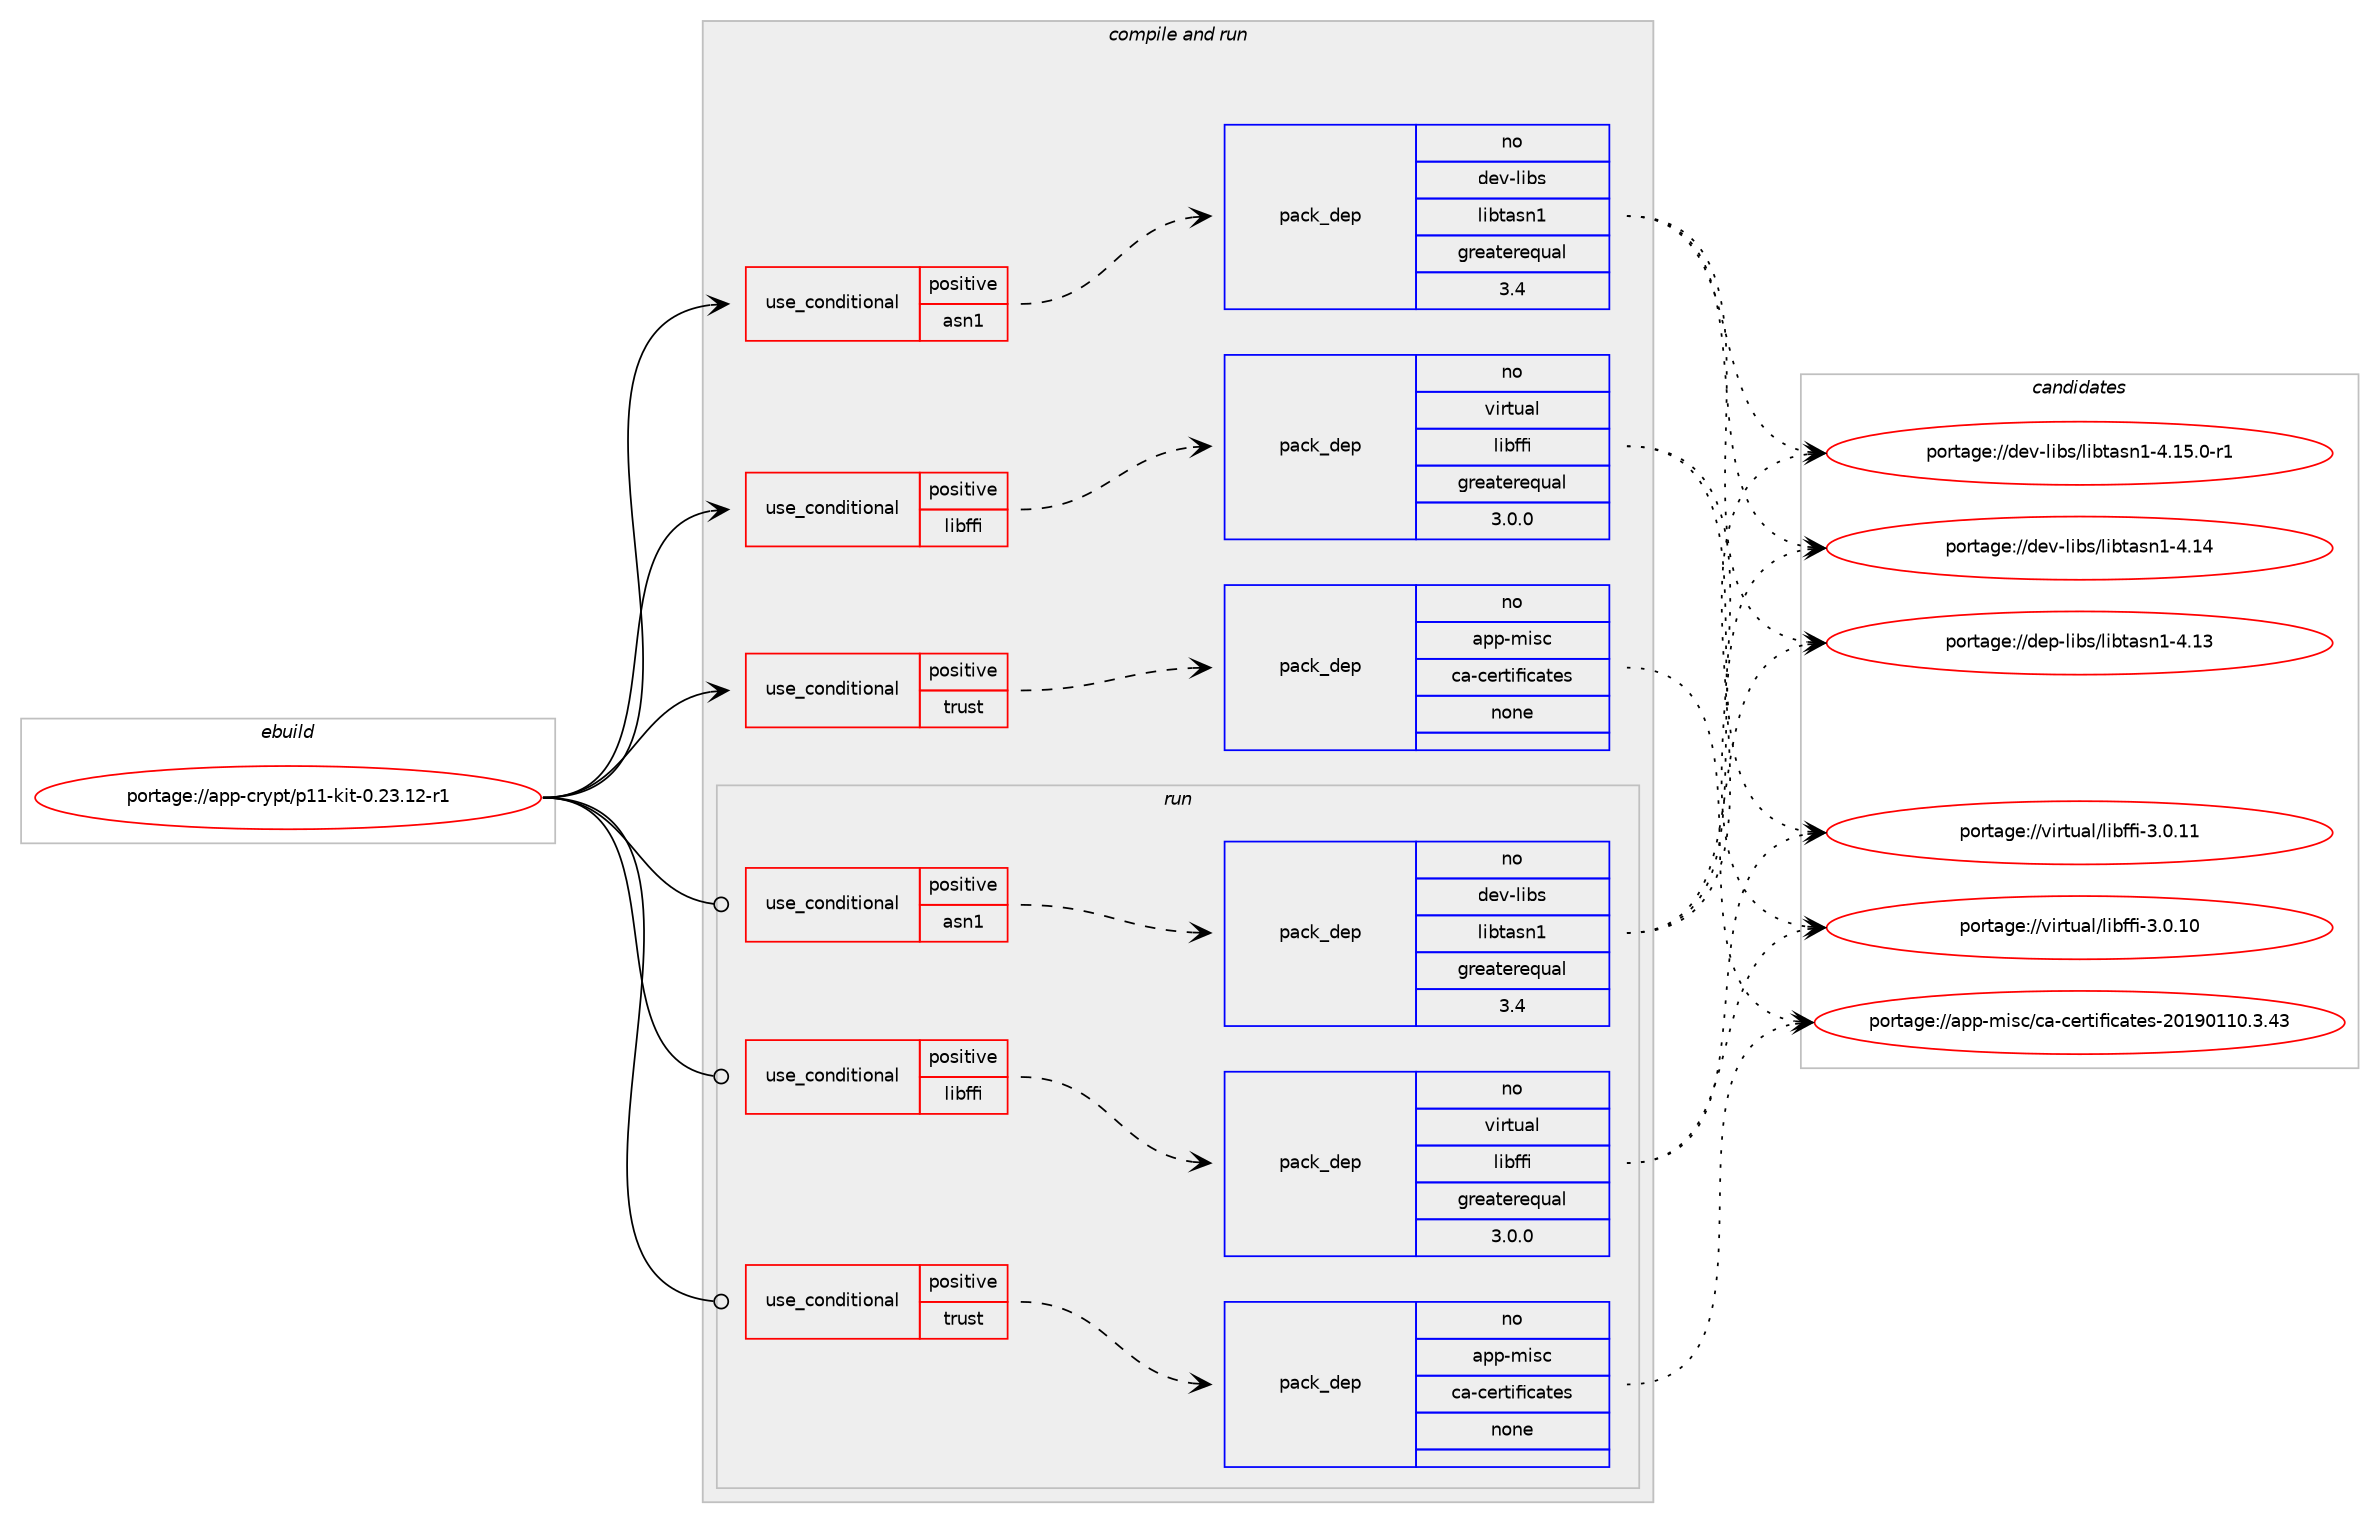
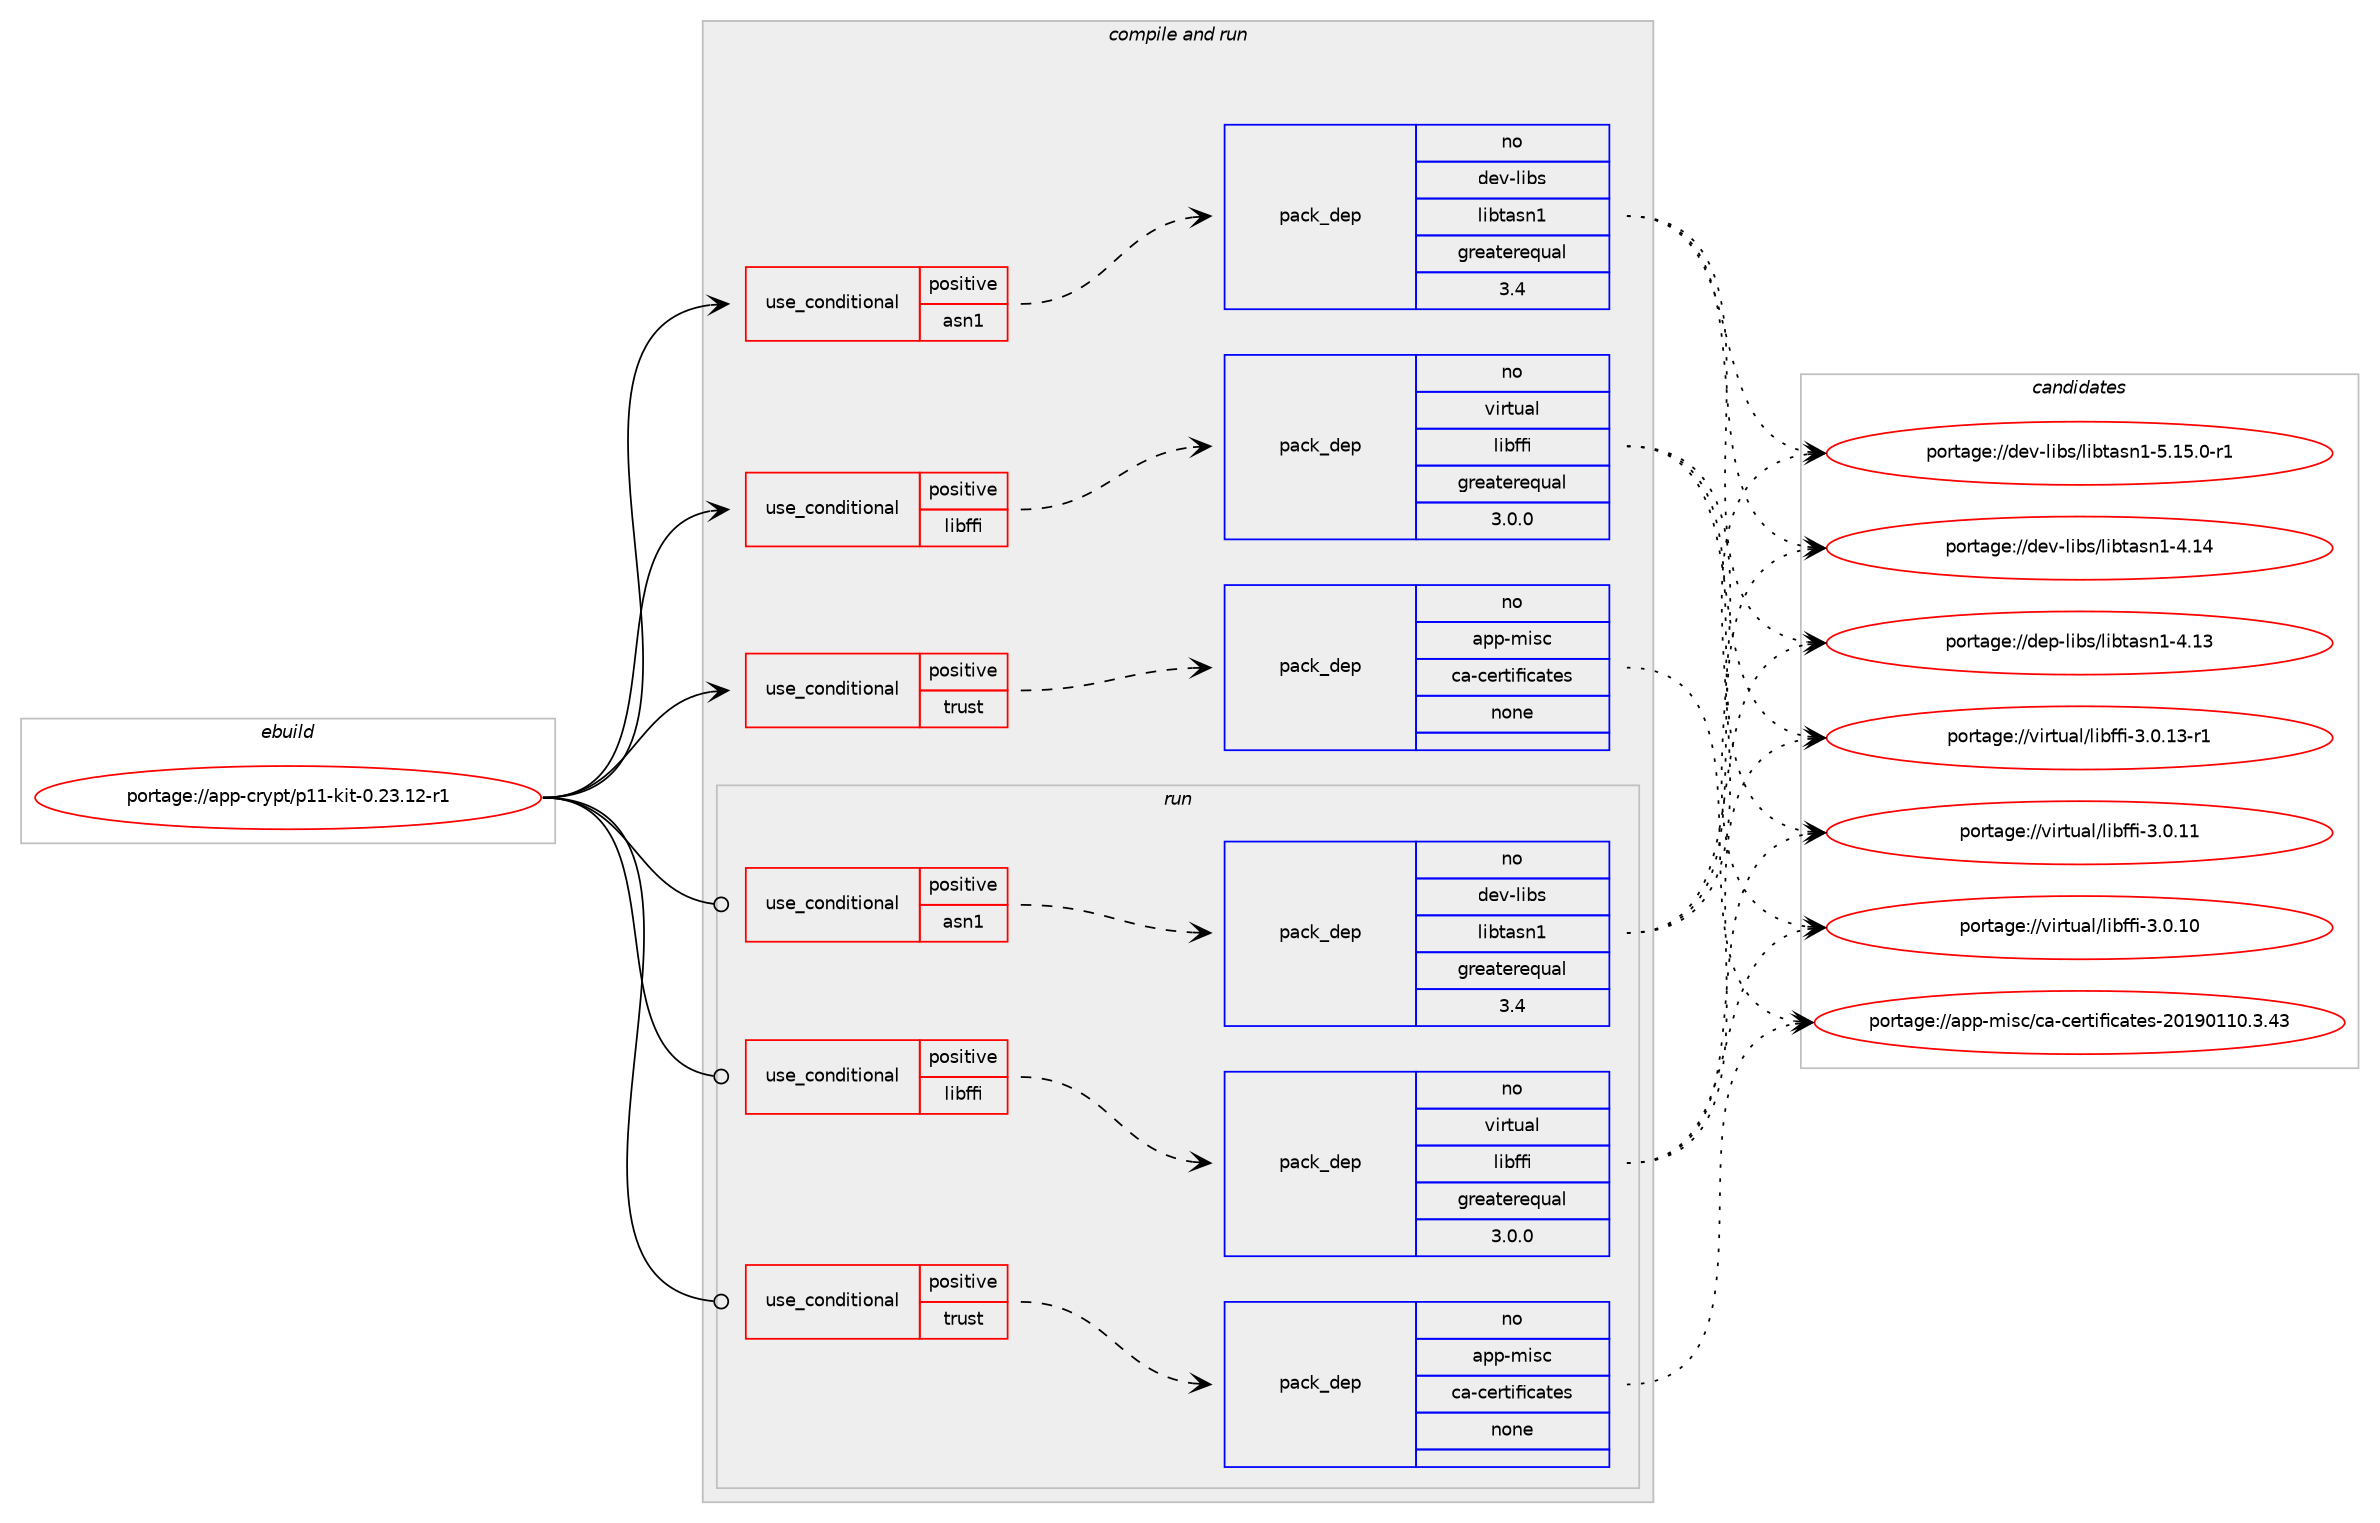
node "portage://dev-libs/libtasn1-4.15.0-r1": label "portage://dev-libs/libtasn1-4.15.0-r1" -> "portage://dev-libs/libtasn1-5.15.0-r1"
node "portage://virtual/libffi-3.0.13-r1": added
